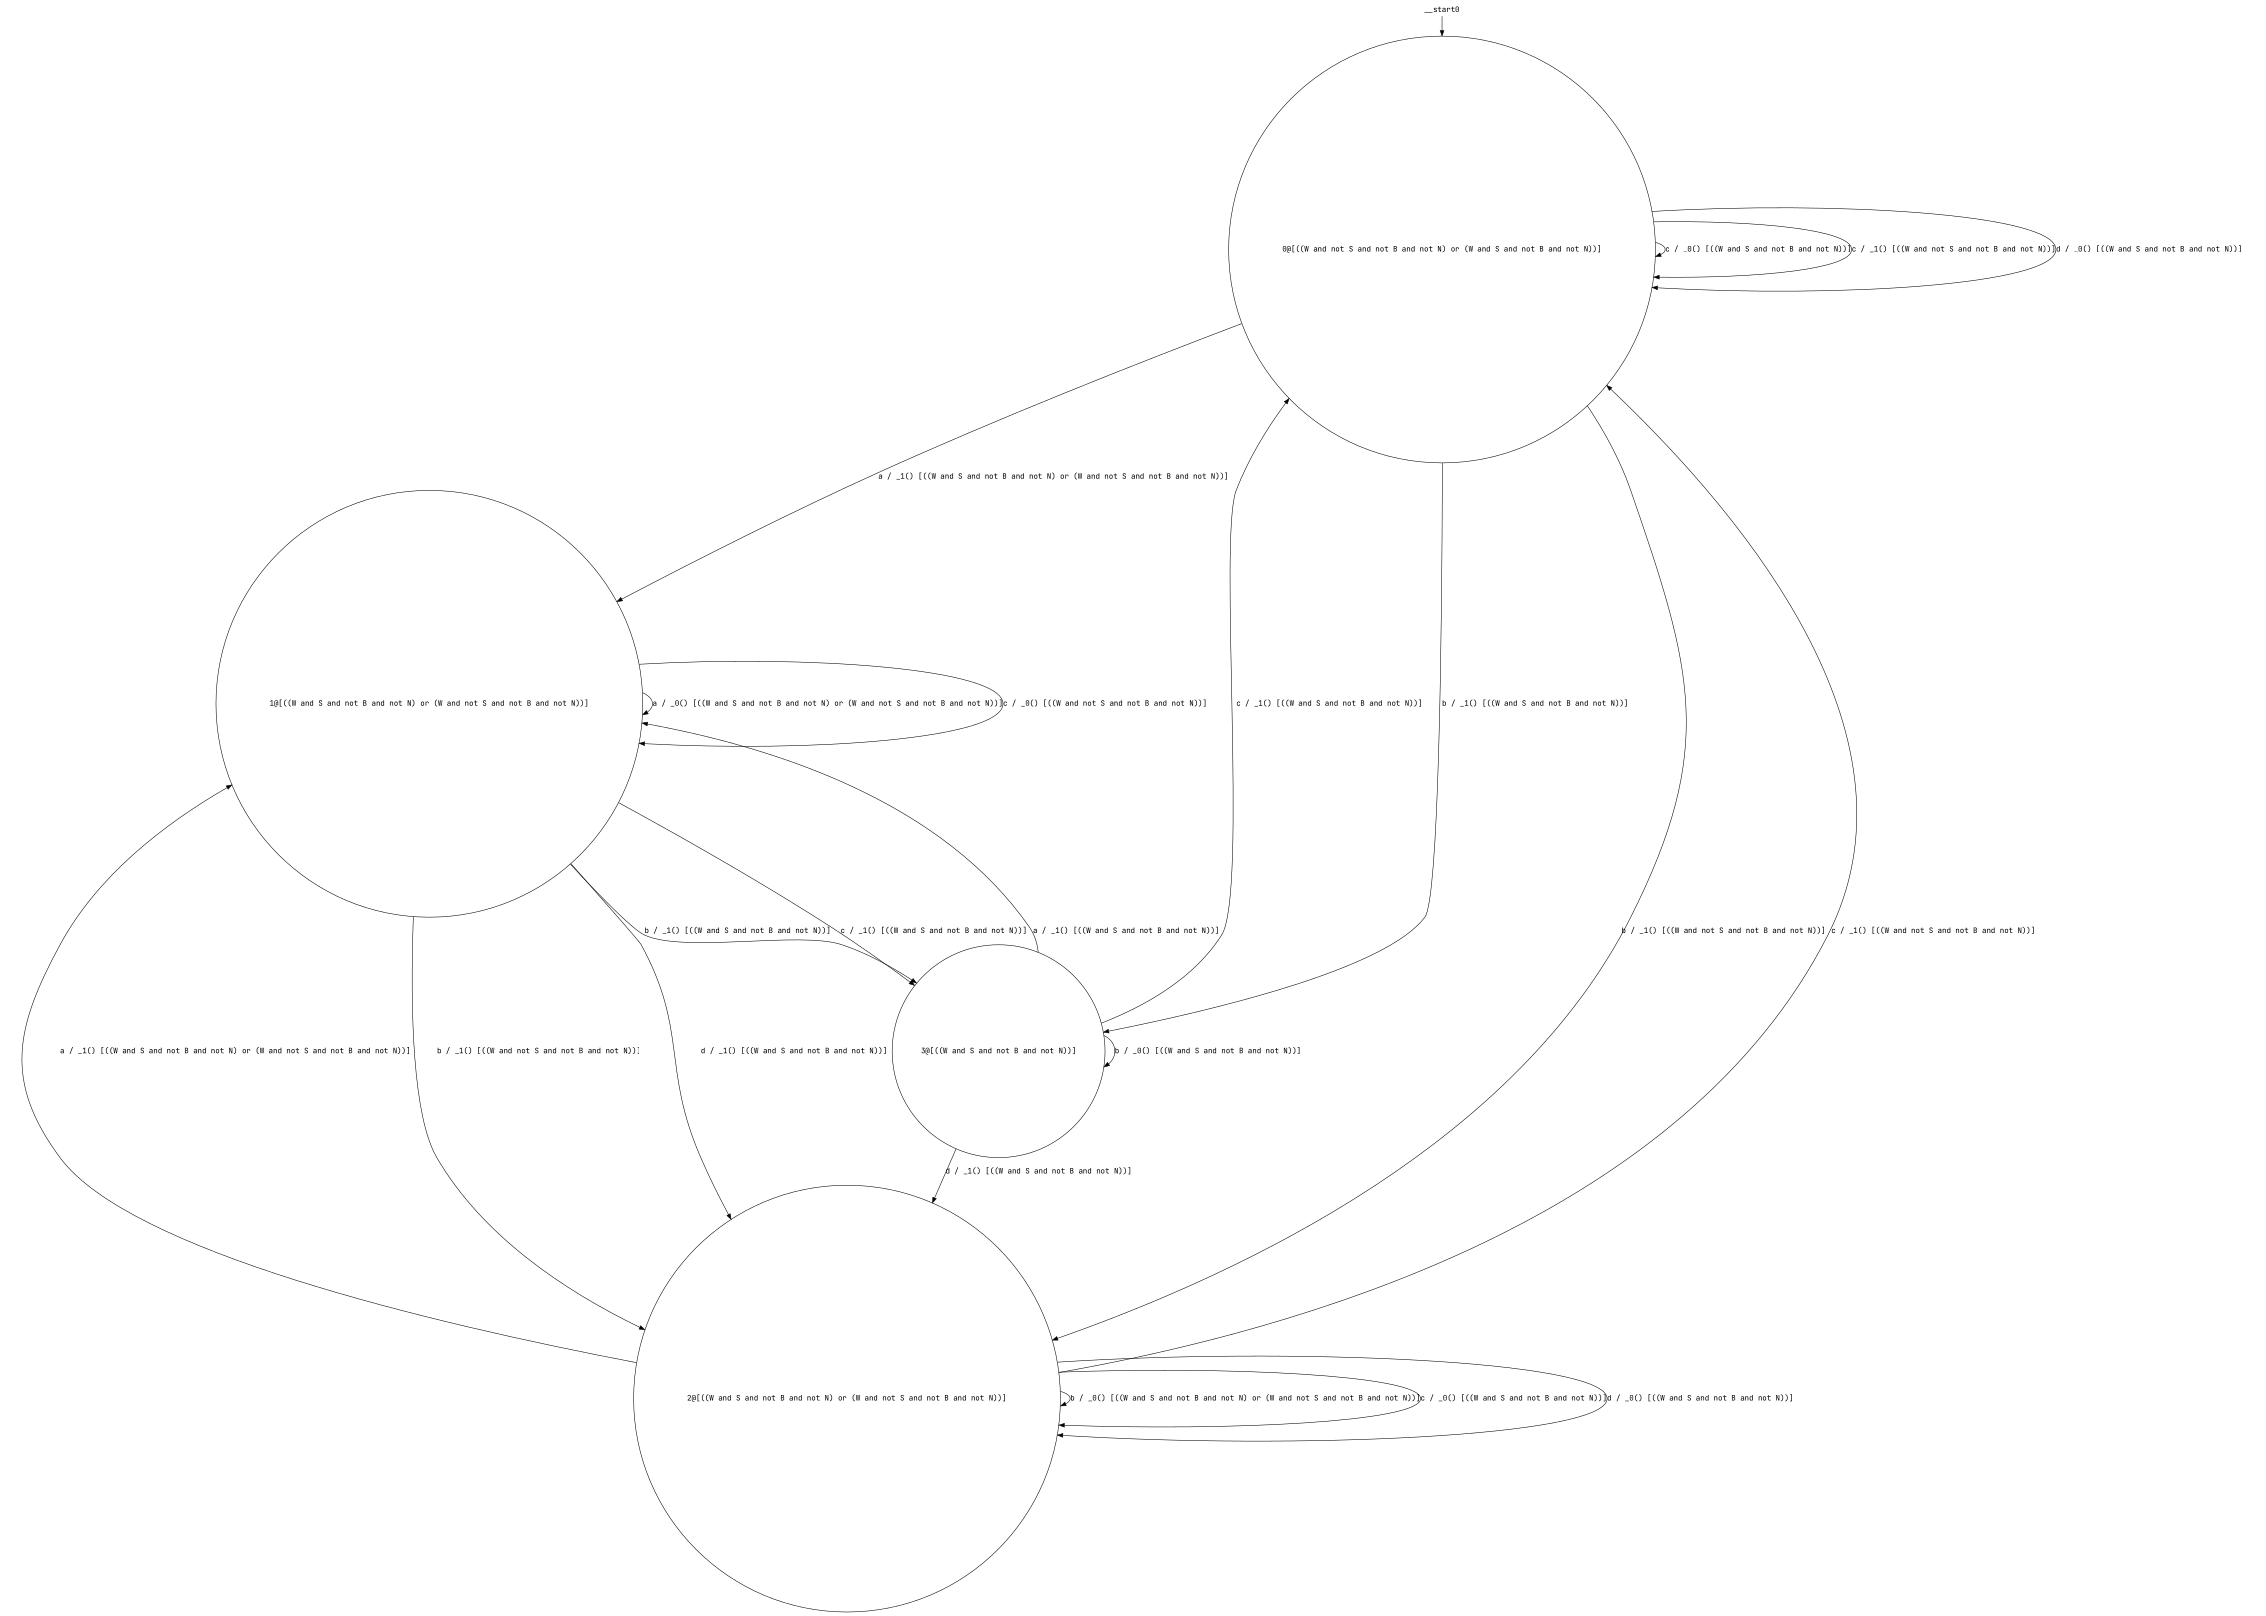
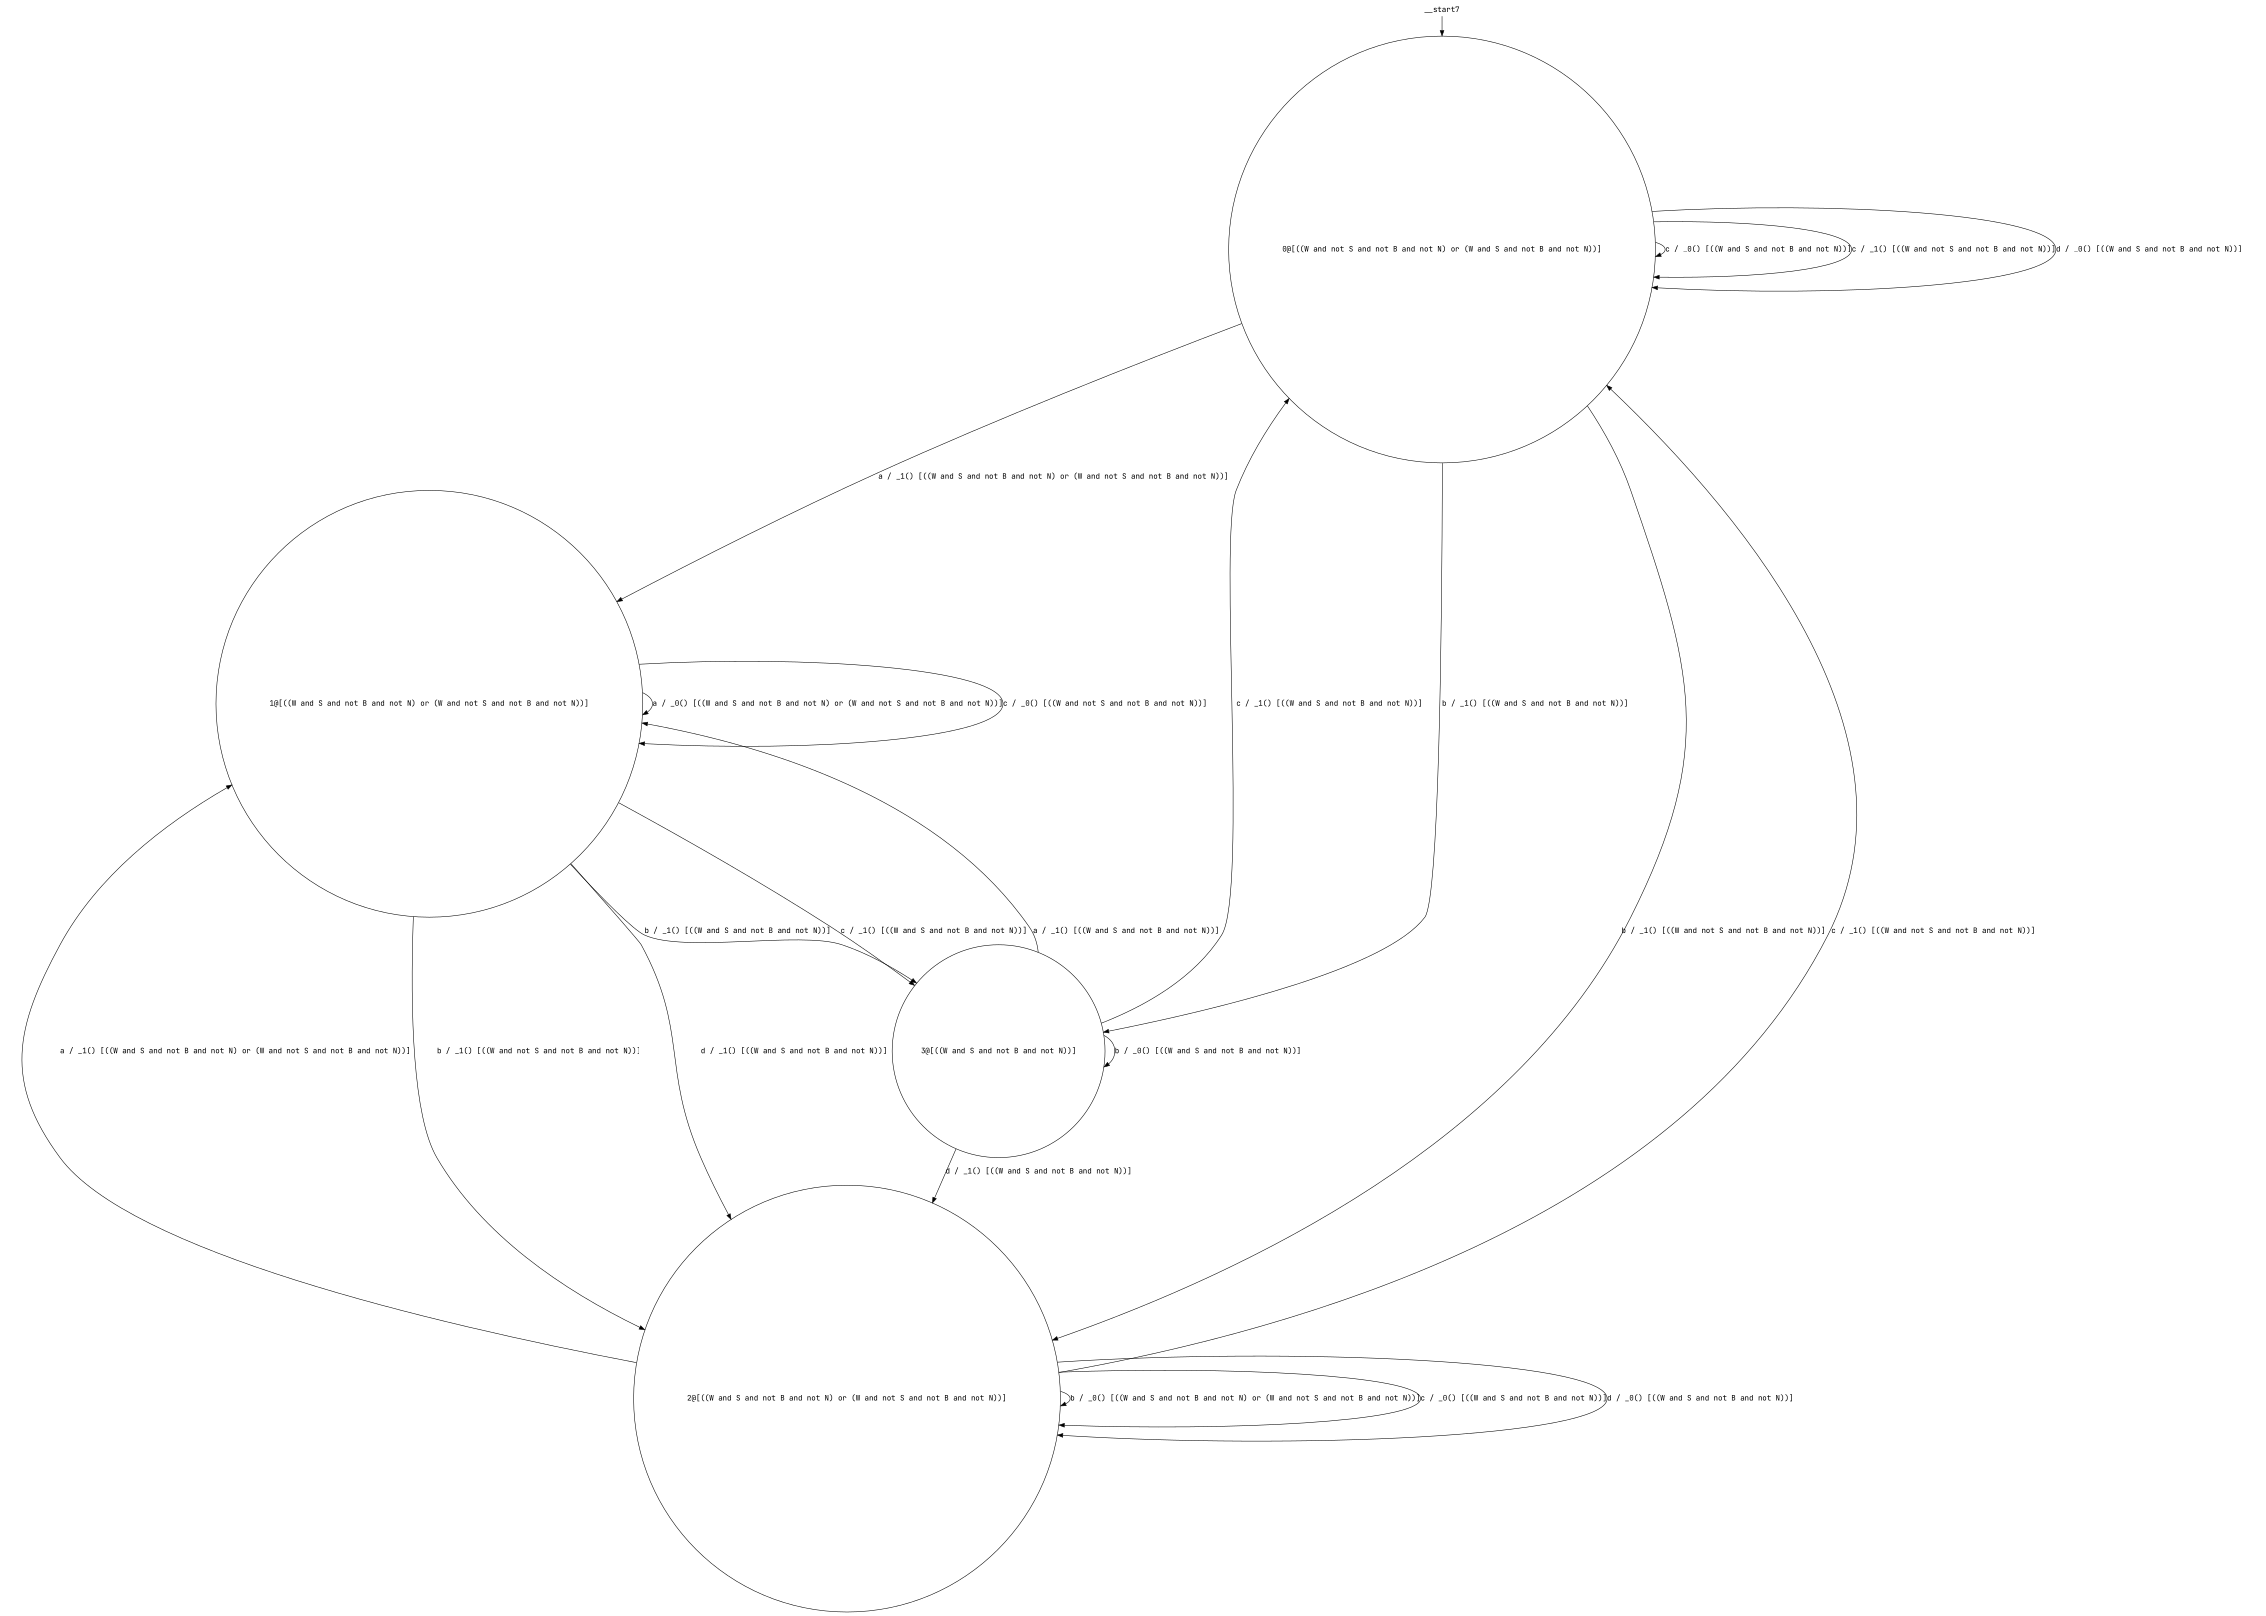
node "__start0": label "__start0" -> "__start7"
